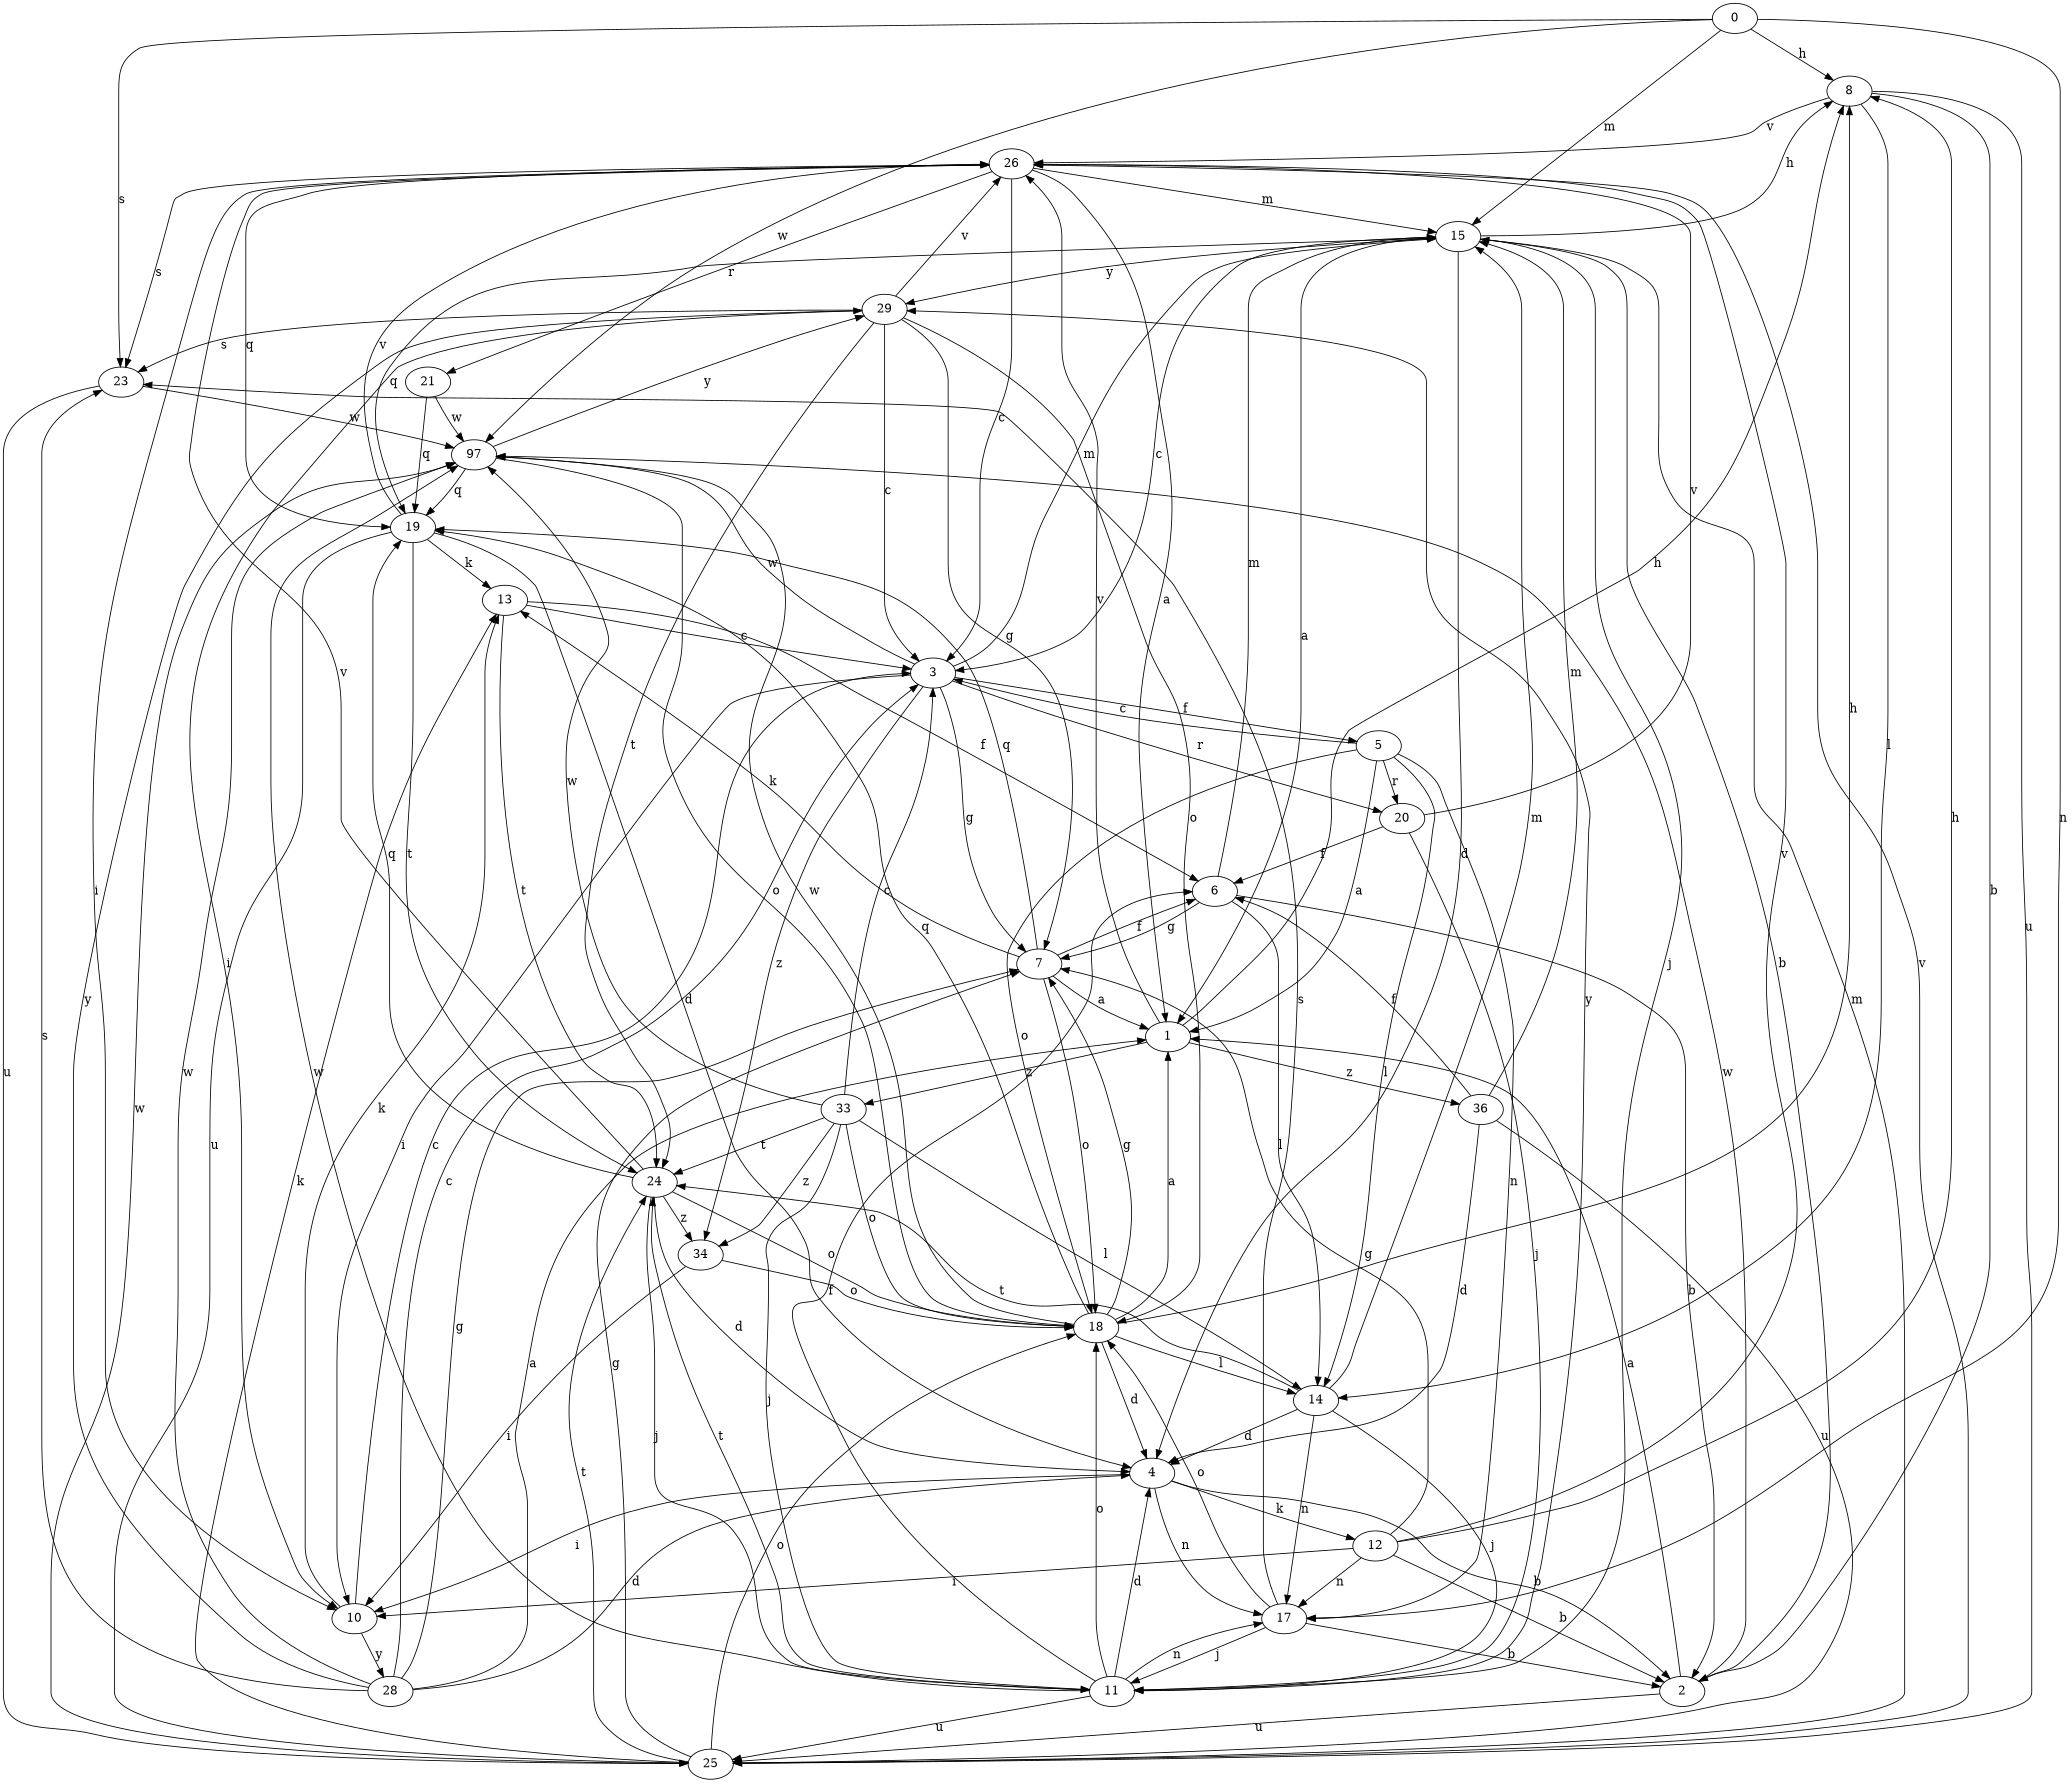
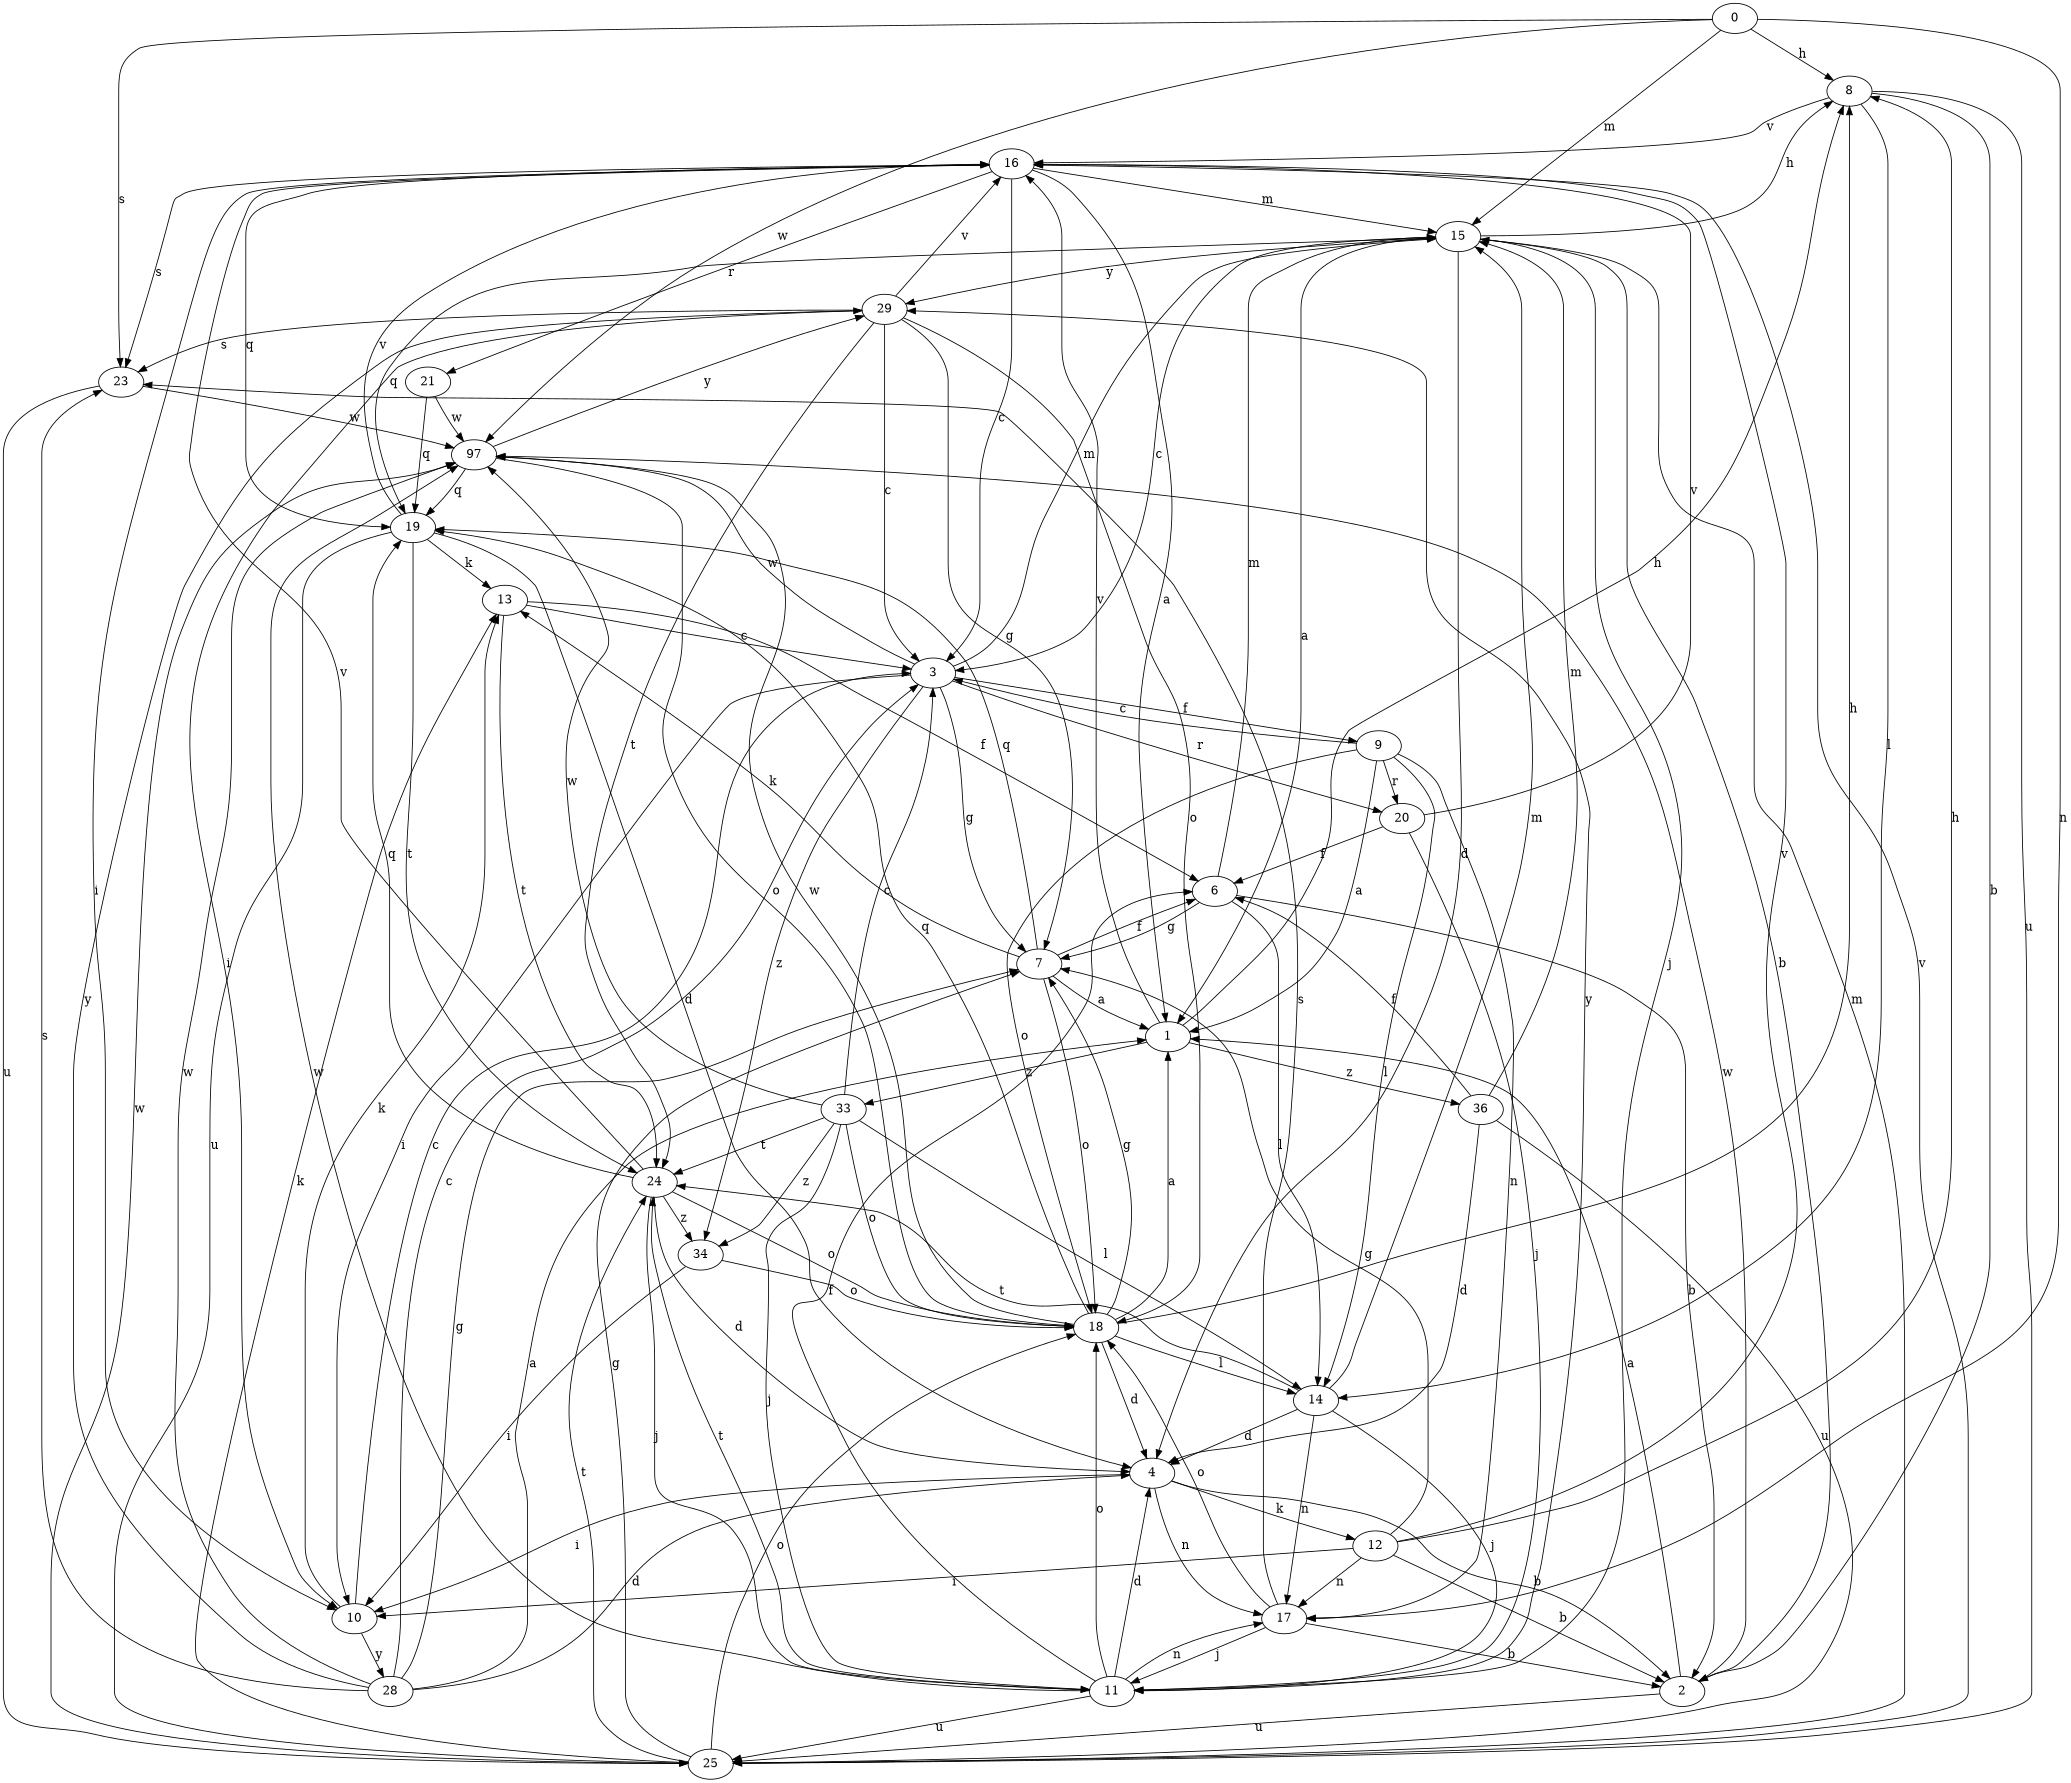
node "26": label "26" -> "16"
node "5": label "5" -> "9"
